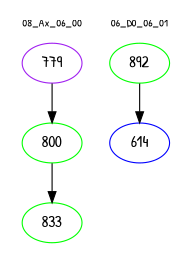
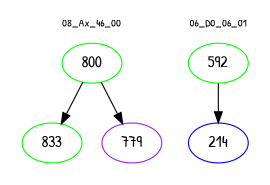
cluster "08_Ax_06_00": label "08_Ax_06_00" -> "08_Ax_46_00"
node "892": label "892" -> "592"
edge "779" -> "800": reversed
node "614": label "614" -> "214"
